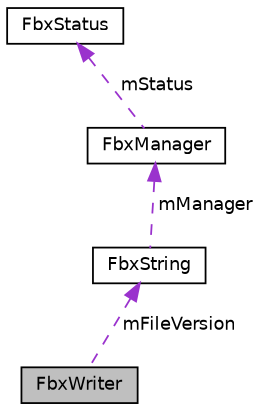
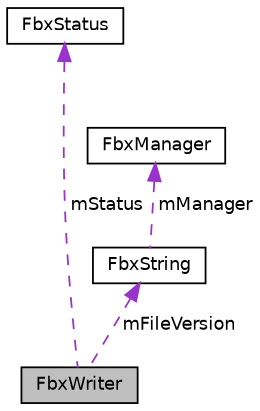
edge "FbxManager" -> "FbxStatus": now "FbxWriter" -> "FbxStatus"
